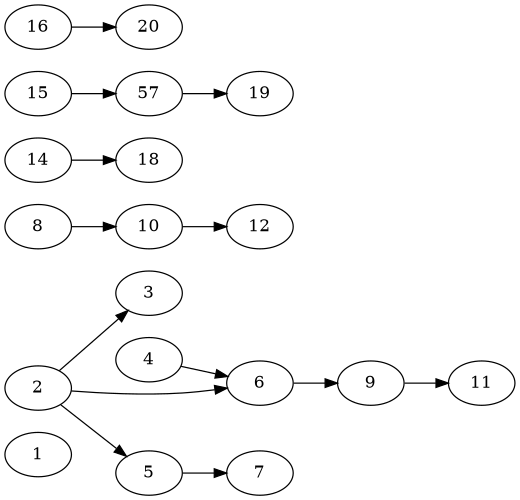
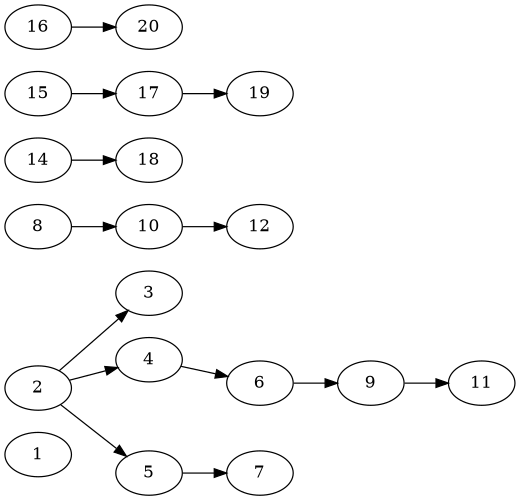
node "57": label "57" -> "17"
edge "2" -> "6": now "2" -> "4"
